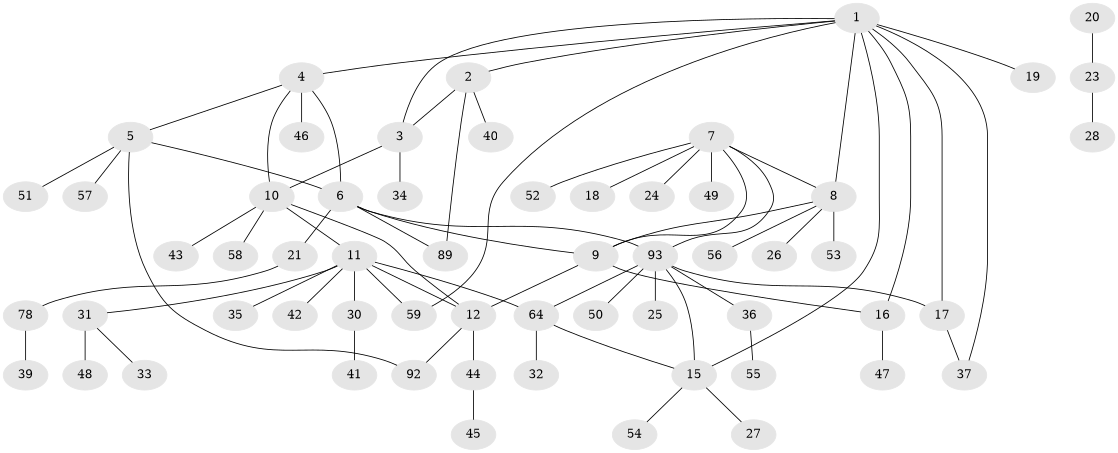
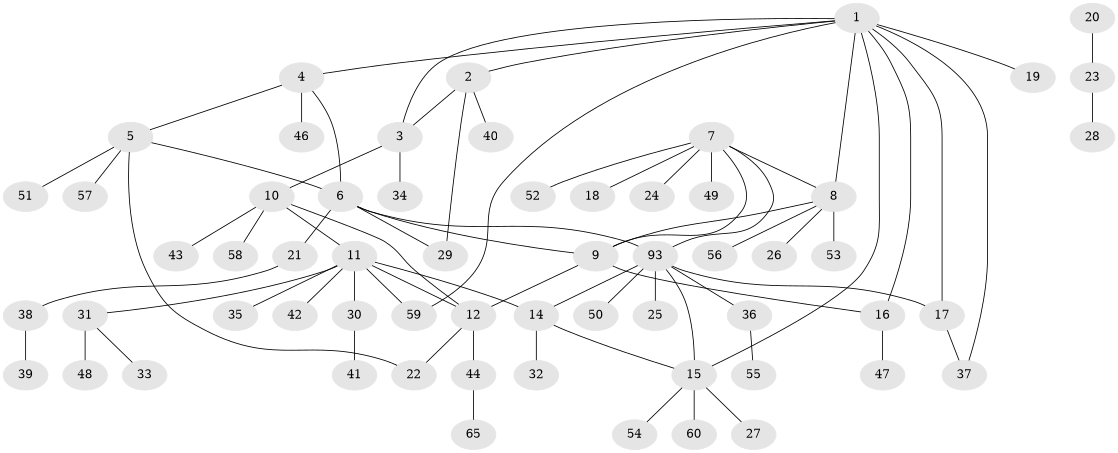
edge "4" -- "10": removed
node "89": label "89" -> "29"
node "78": label "78" -> "38"
node "64": label "64" -> "14"
node "92": label "92" -> "22"
node "45": label "45" -> "65"
node "60": added
